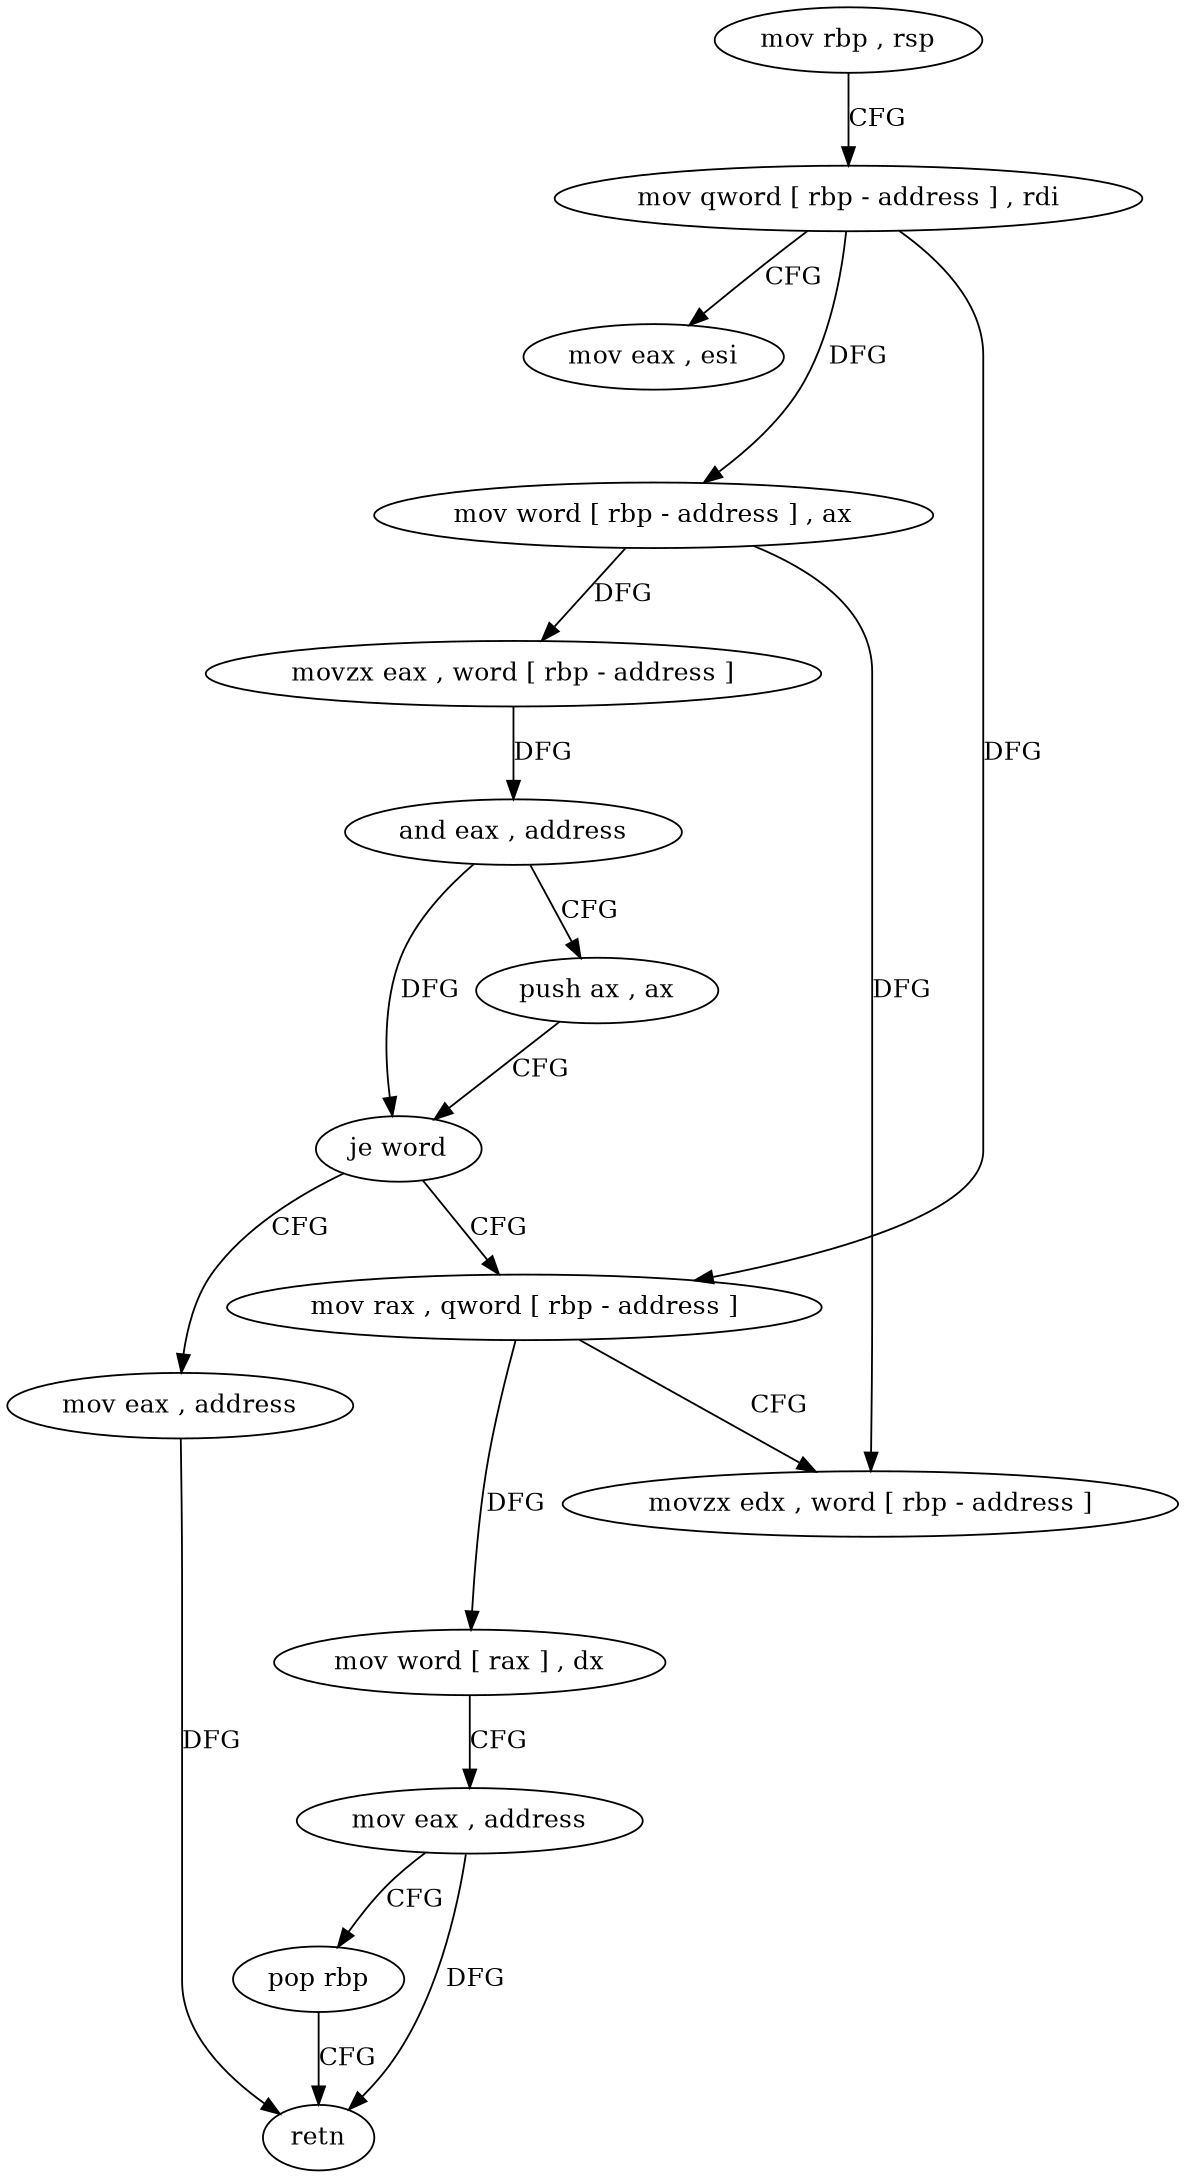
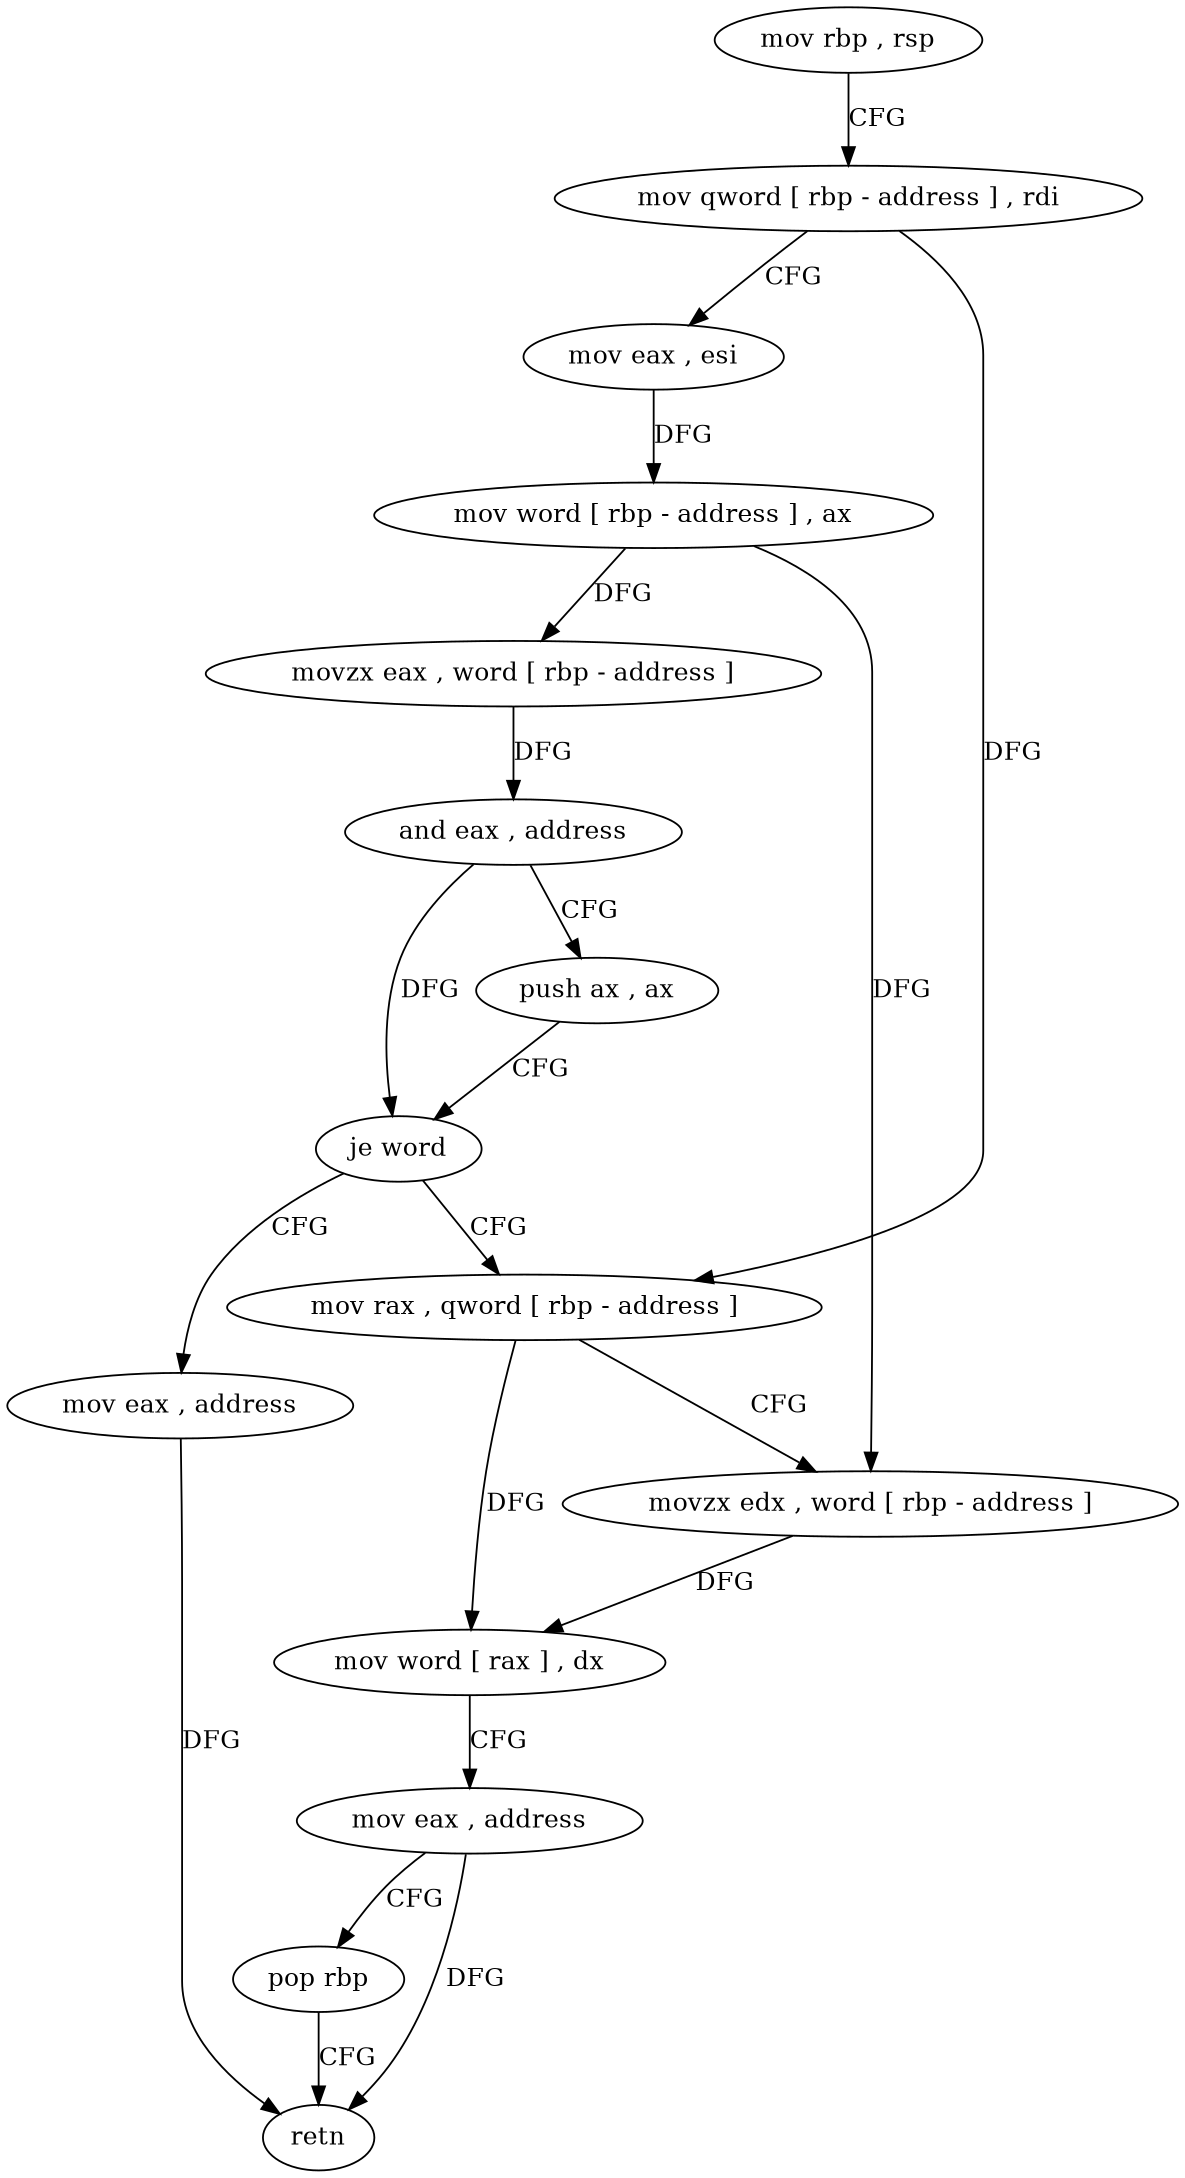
edge "mov qword [ rbp - address ] , rdi" -> "mov word [ rbp - address ] , ax": now "mov eax , esi" -> "mov word [ rbp - address ] , ax"
edge "movzx edx , word [ rbp - address ]" -> "mov word [ rax ] , dx": added, label "DFG"
